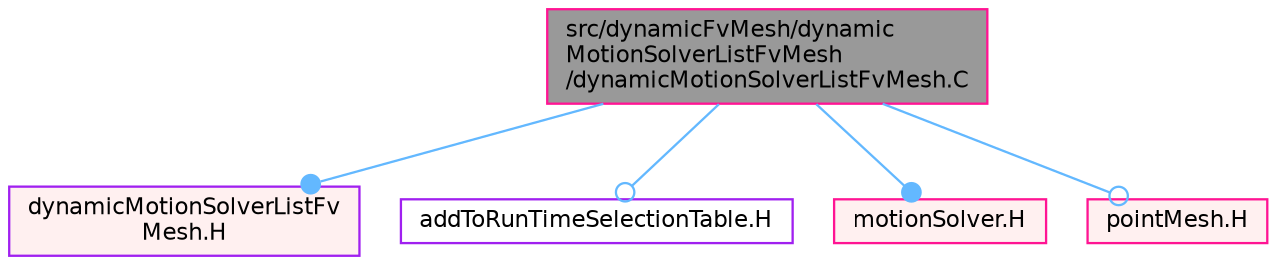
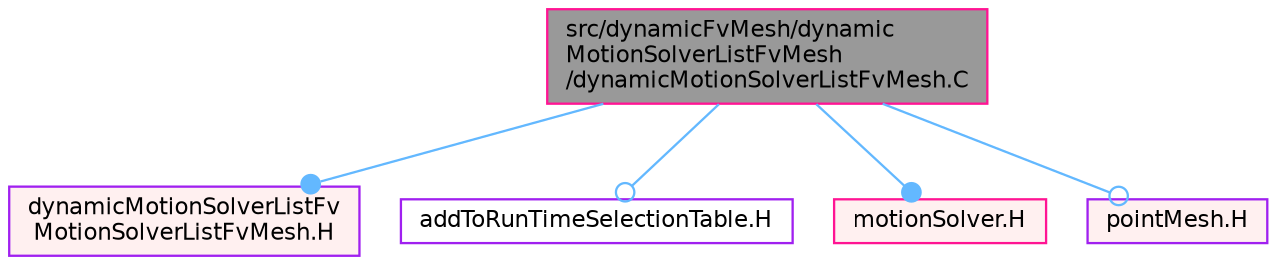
node "dynamicMotionSolverListFv Mesh.H": label "dynamicMotionSolverListFv Mesh.H" -> "dynamicMotionSolverListFv MotionSolverListFvMesh.H"
node "pointMesh.H": color deeppink -> purple
